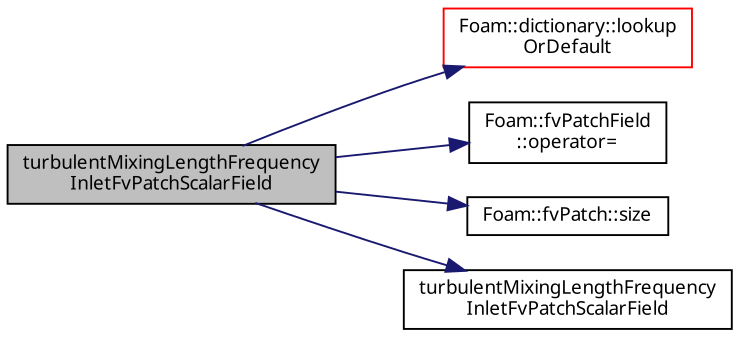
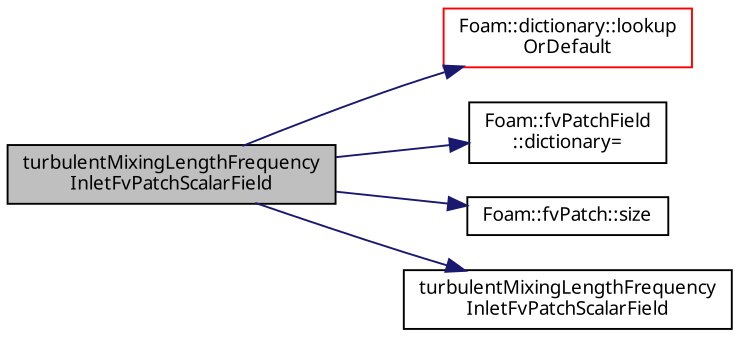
node "Foam::fvPatchField ::operator=": label "Foam::fvPatchField ::operator=" -> "Foam::fvPatchField ::dictionary="
